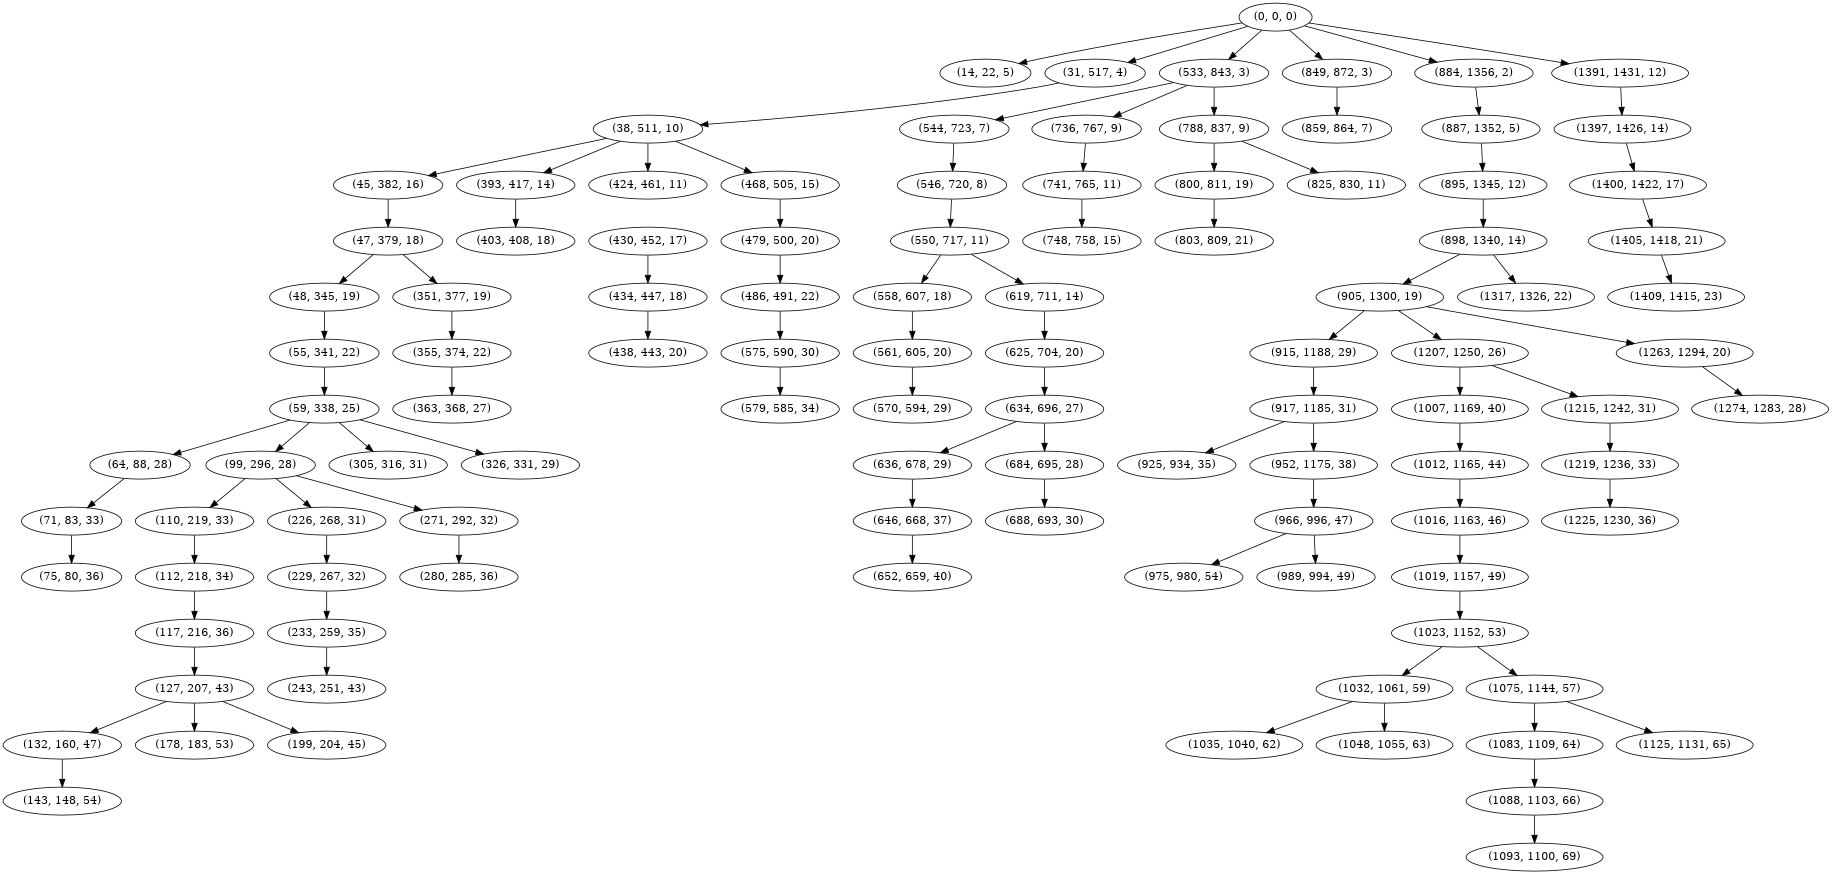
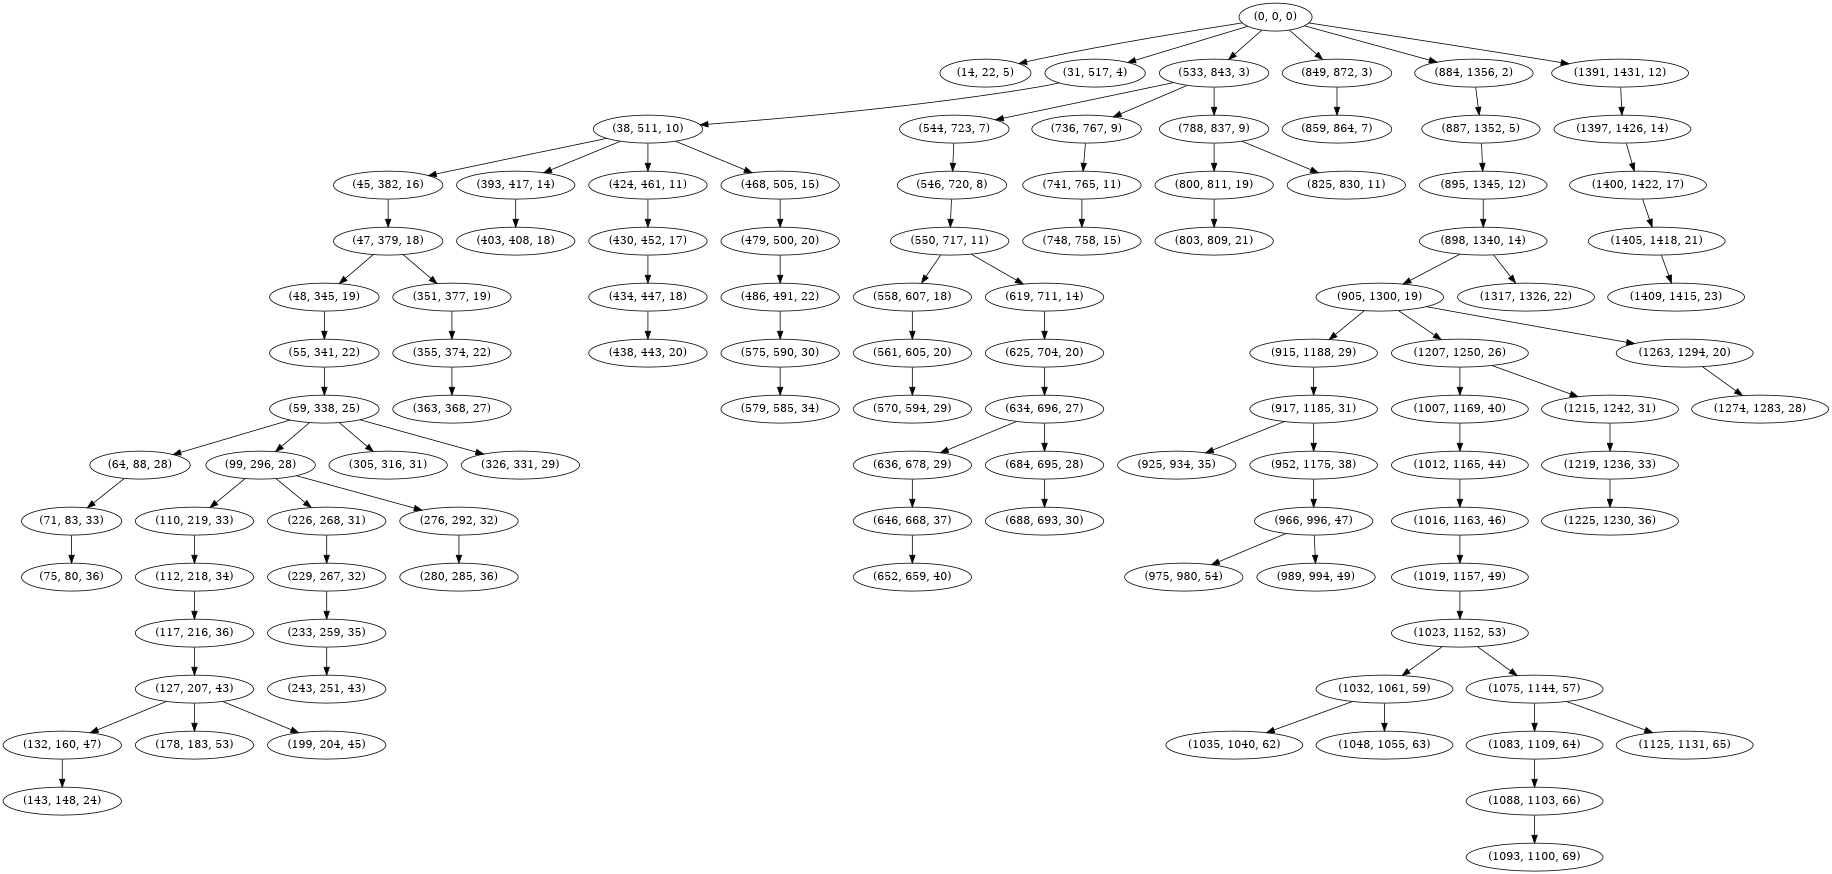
edge "(424, 461, 11)" -> "(430, 452, 17)": added
node "(271, 292, 32)": label "(271, 292, 32)" -> "(276, 292, 32)"
node "(143, 148, 54)": label "(143, 148, 54)" -> "(143, 148, 24)"
